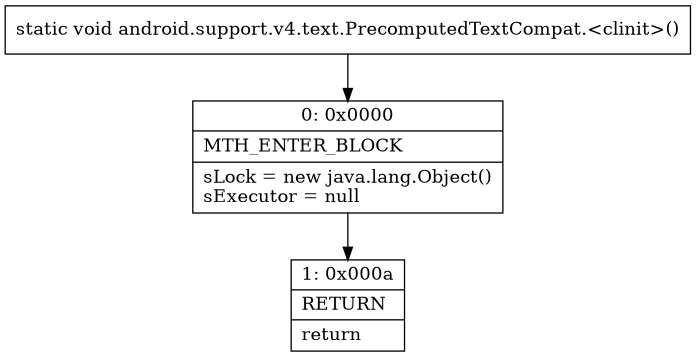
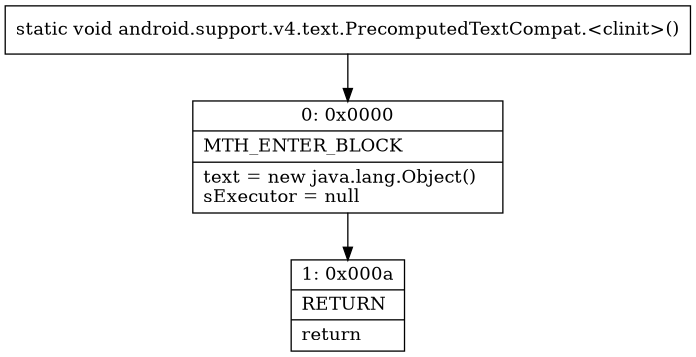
node "0: 0x0000": text "sLock = new java.lang.Object()" -> "text = new java.lang.Object()"
